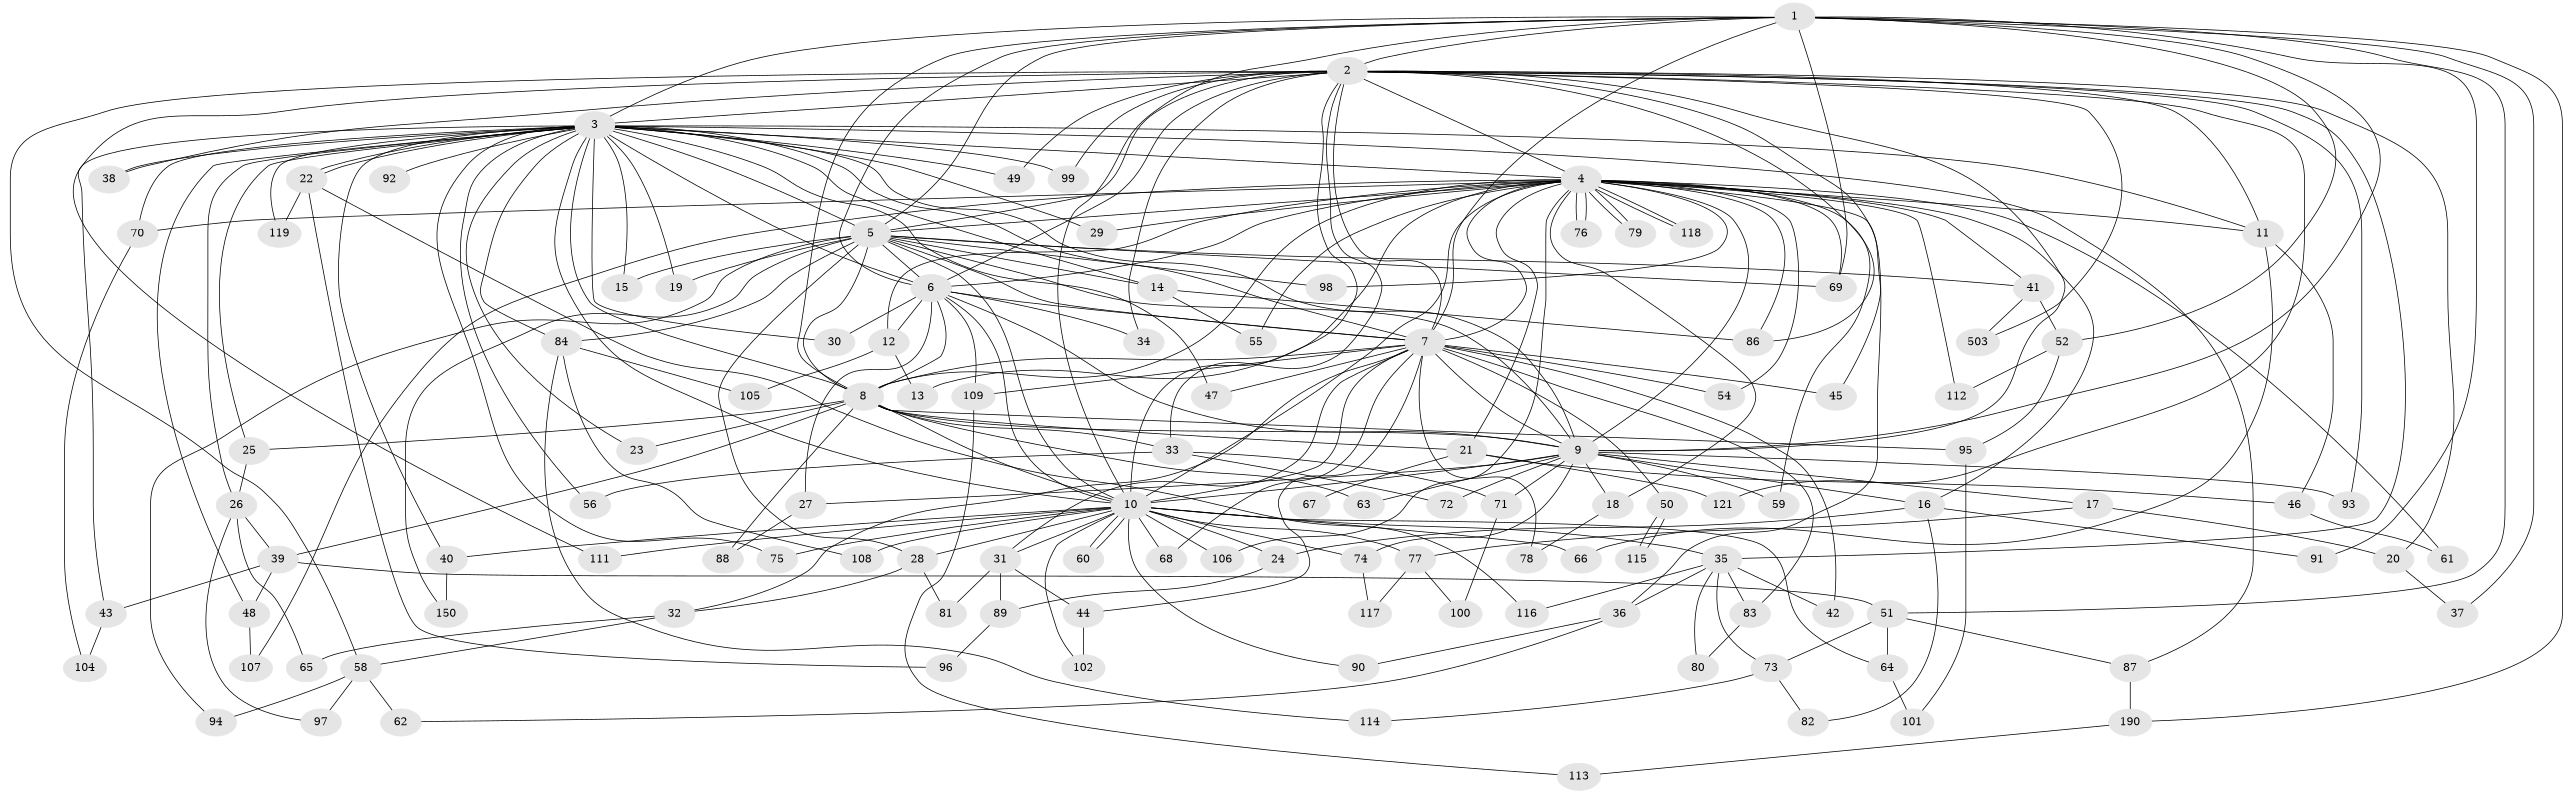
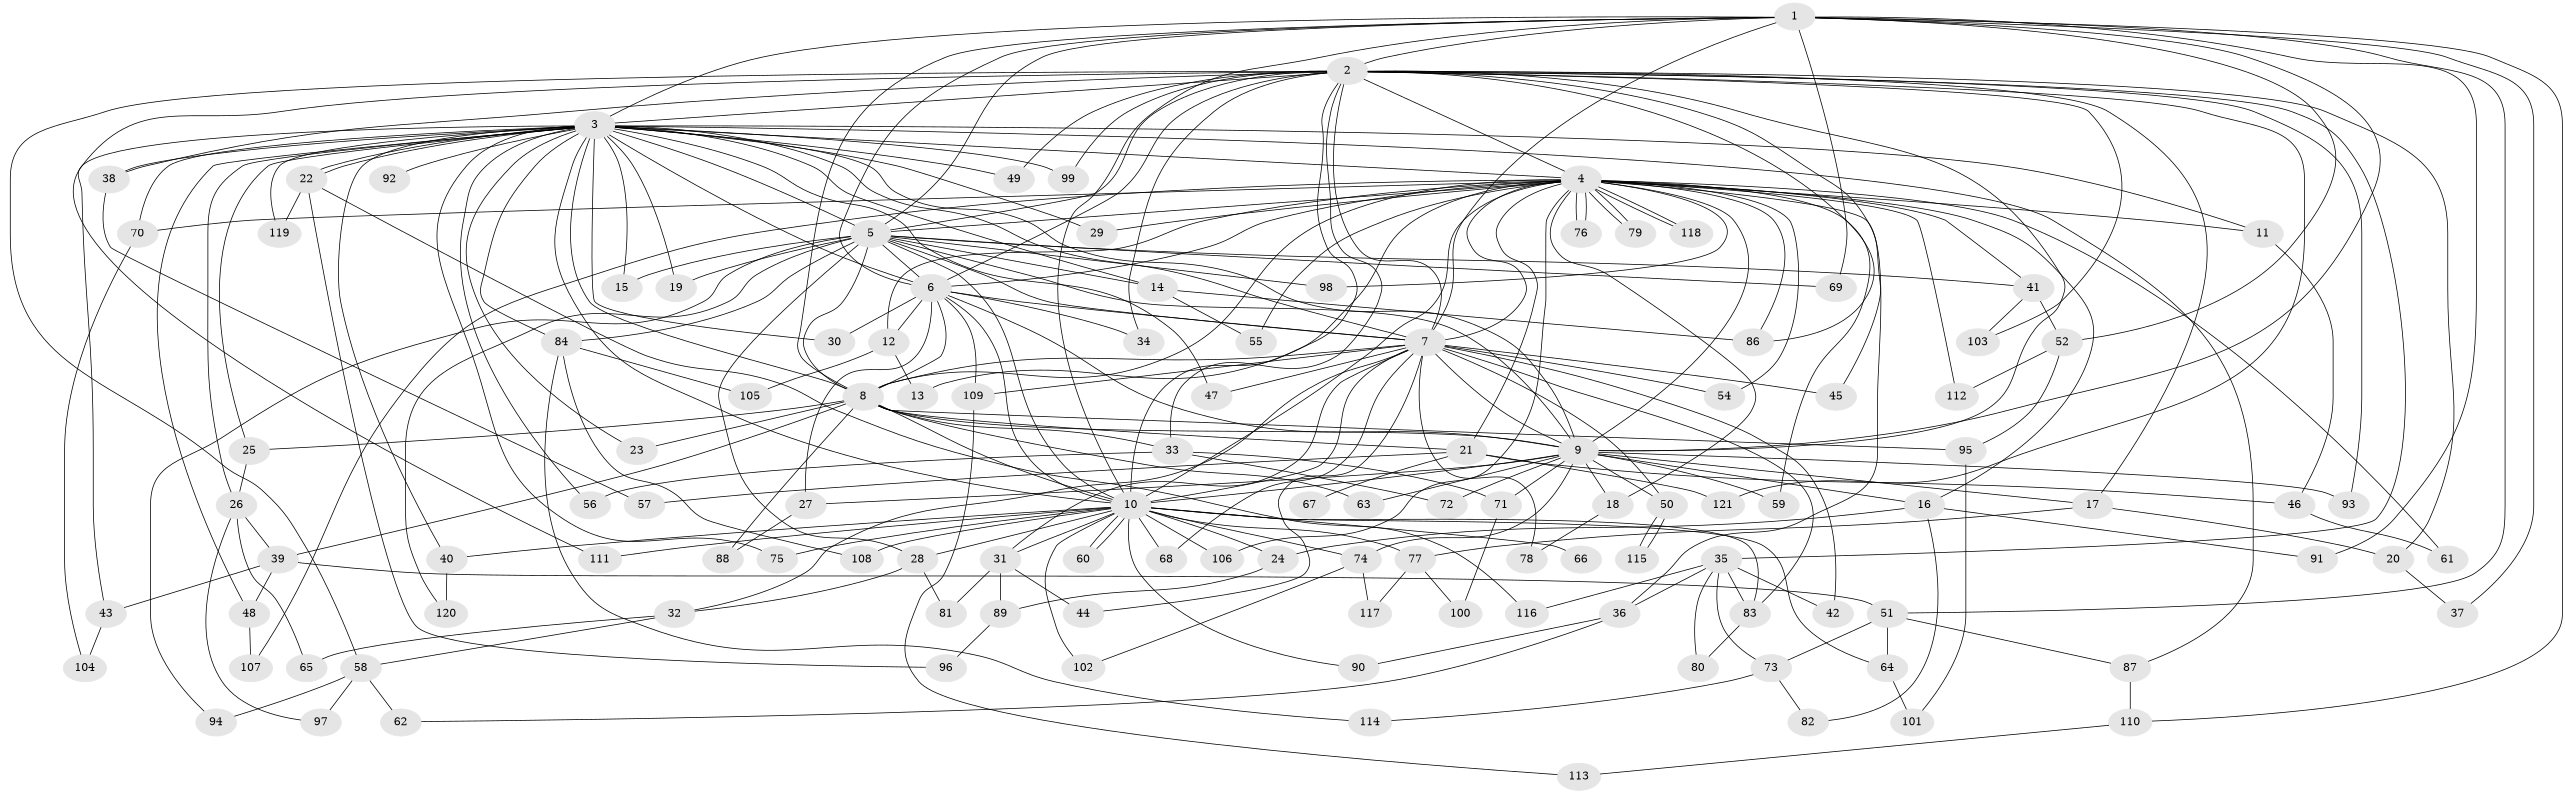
edge "2" -- "11": now "2" -- "17"
edge "4" -- "69": removed
node "503": label "503" -> "103"
edge "9" -- "50": added
node "57": added
edge "10" -- "35": now "10" -- "83"
edge "11" -- "66": removed
node "150": label "150" -> "120"
edge "44" -- "102": now "74" -- "102"
node "190": label "190" -> "110"
